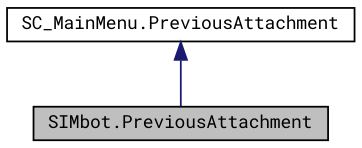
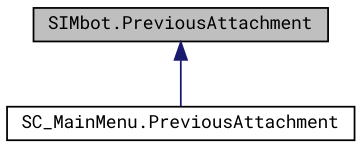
edge "SIMbot.PreviousAttachment" -> "SC_MainMenu.PreviousAttachment": reversed
